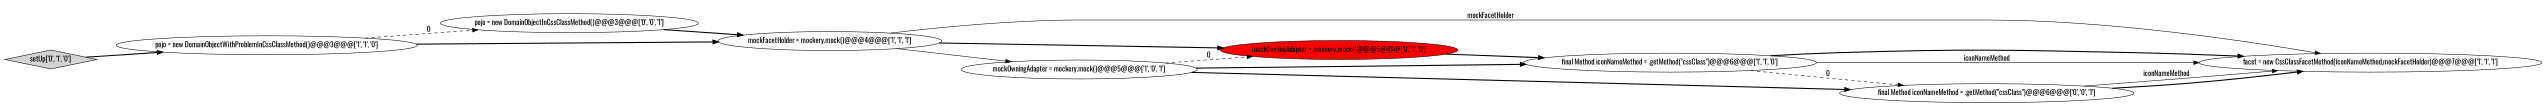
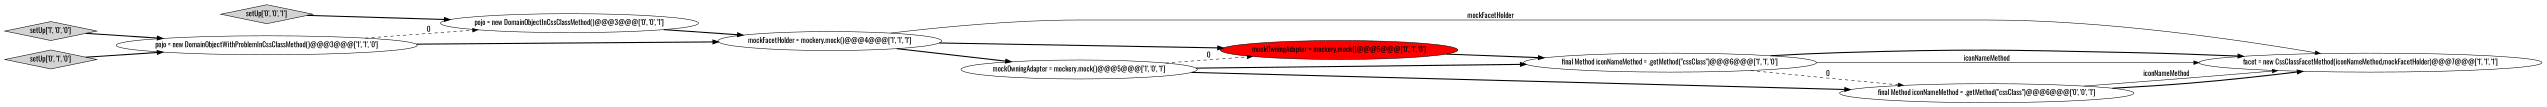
node "setUp['0', '0', '1']": added
node "setUp['1', '0', '0']": added
edge "mockFacetHolder = mockery.mock()@@@4@@@['1', '1', '1']" -> "mockOwningAdapter = mockery.mock()@@@5@@@['1', '0', '1']": style solid -> bold
